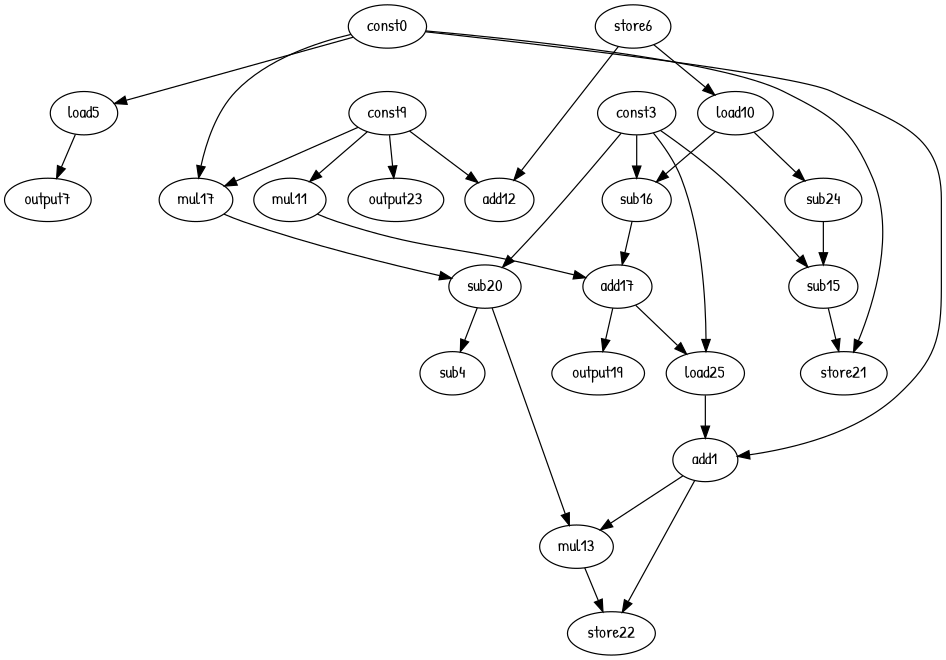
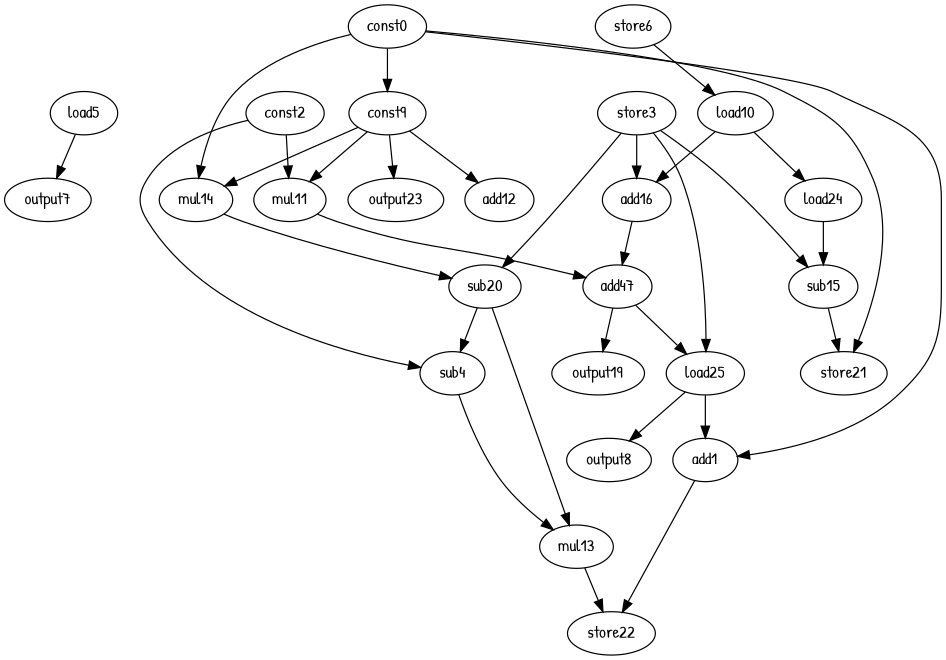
edge "const0" -> "load5": now "const0" -> "const9"
edge "store6" -> "add12": removed
node "const2": added
node "const3": label "const3" -> "store3"
node "mul17": label "mul17" -> "mul14"
node "sub16": label "sub16" -> "add16"
node "sub24": label "sub24" -> "load24"
node "add17": label "add17" -> "add47"
node "output8": added
edge "add1" -> "mul13": now "sub4" -> "mul13"
